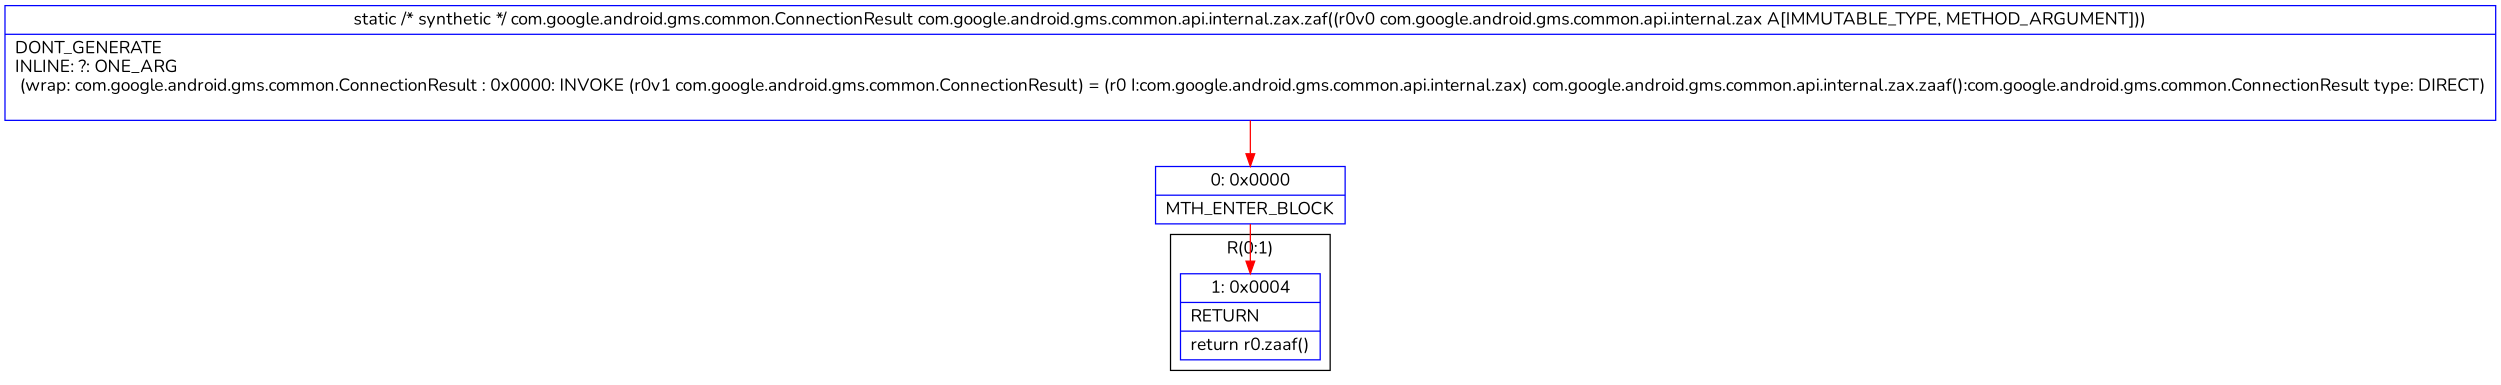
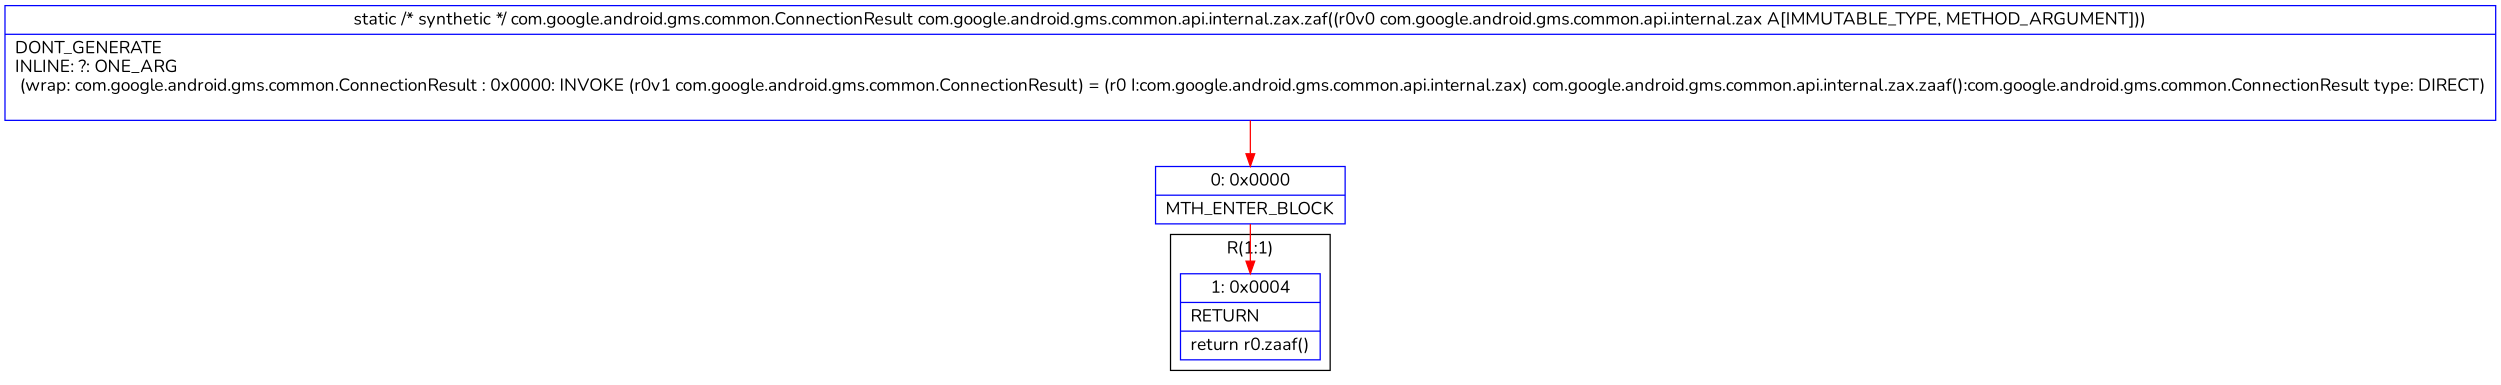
cluster "R(0:1)": label "R(0:1)" -> "R(1:1)"
